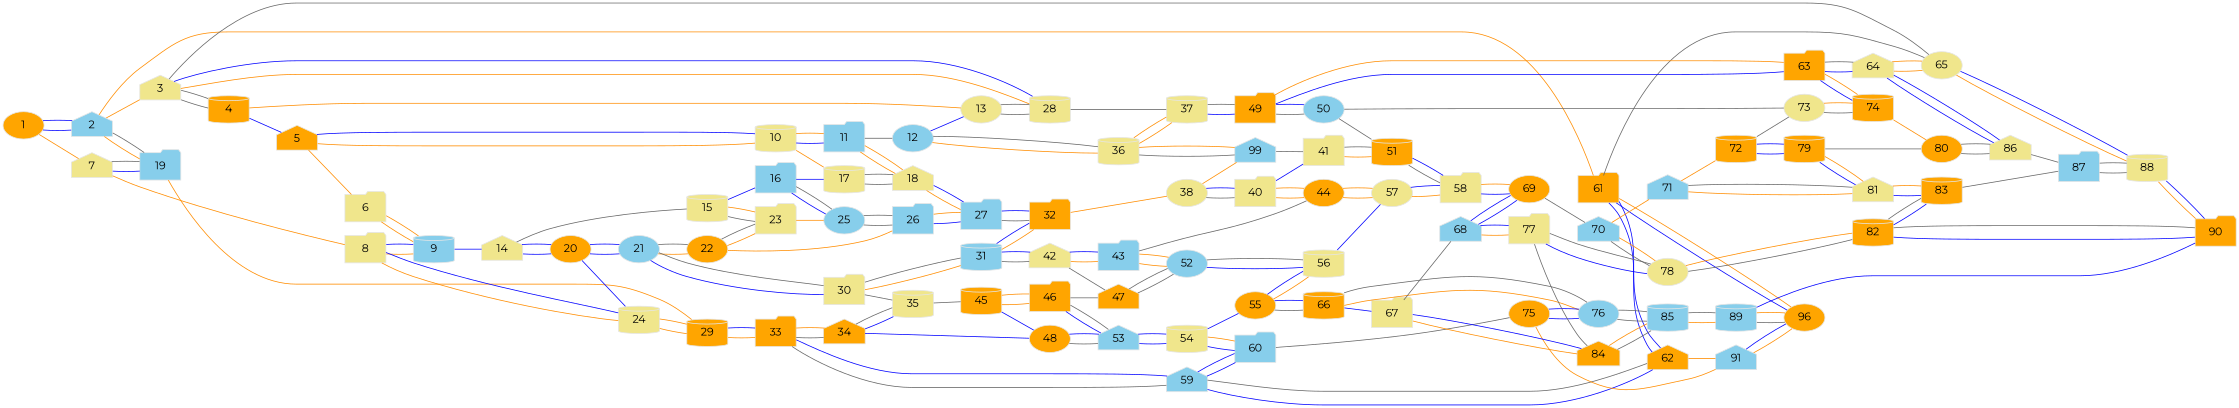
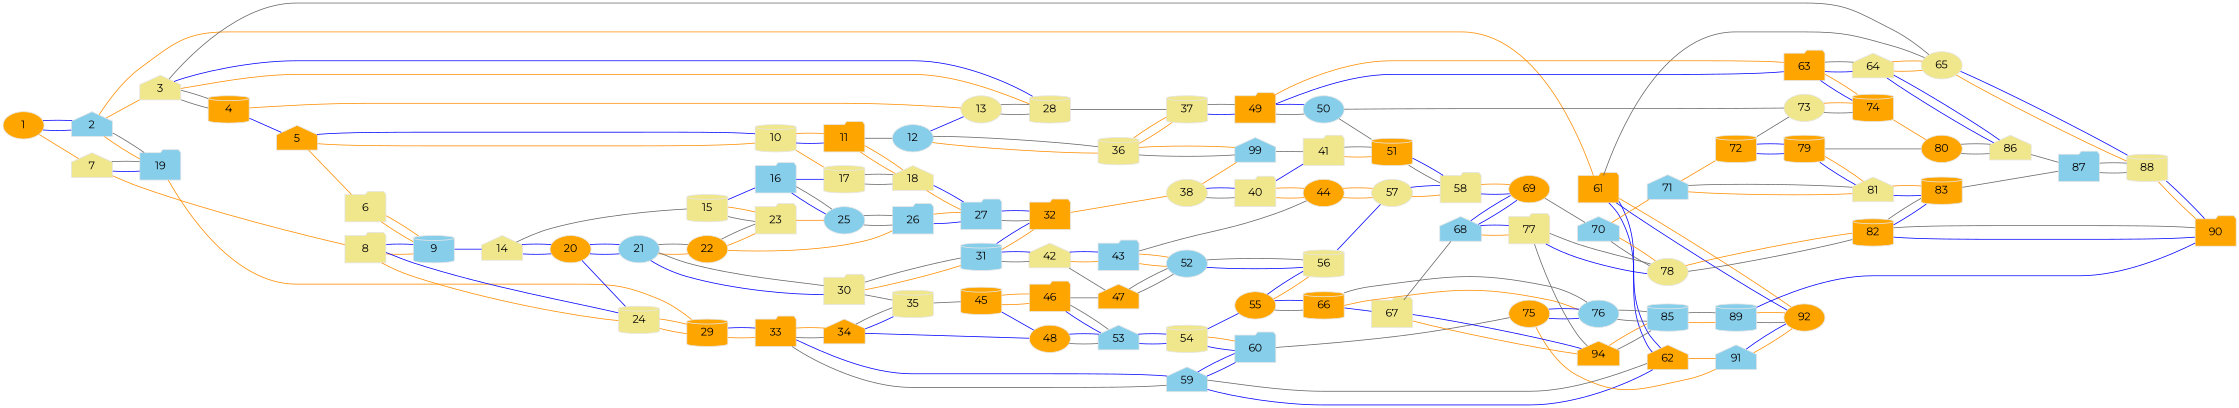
node "11": fillcolor skyblue -> orange
node "96": label "96" -> "92"
node "84": label "84" -> "94"
